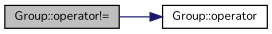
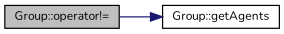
node "Group::operator": label "Group::operator" -> "Group::getAgents"
